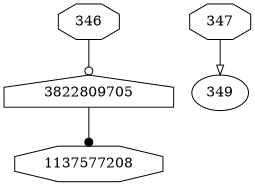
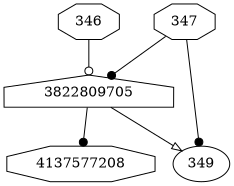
edge "347" -> "349": arrowhead onormal -> dot
edge "347" -> "3822809705": added
edge "3822809705" -> "349": added
node "1137577208": label "1137577208" -> "4137577208"
